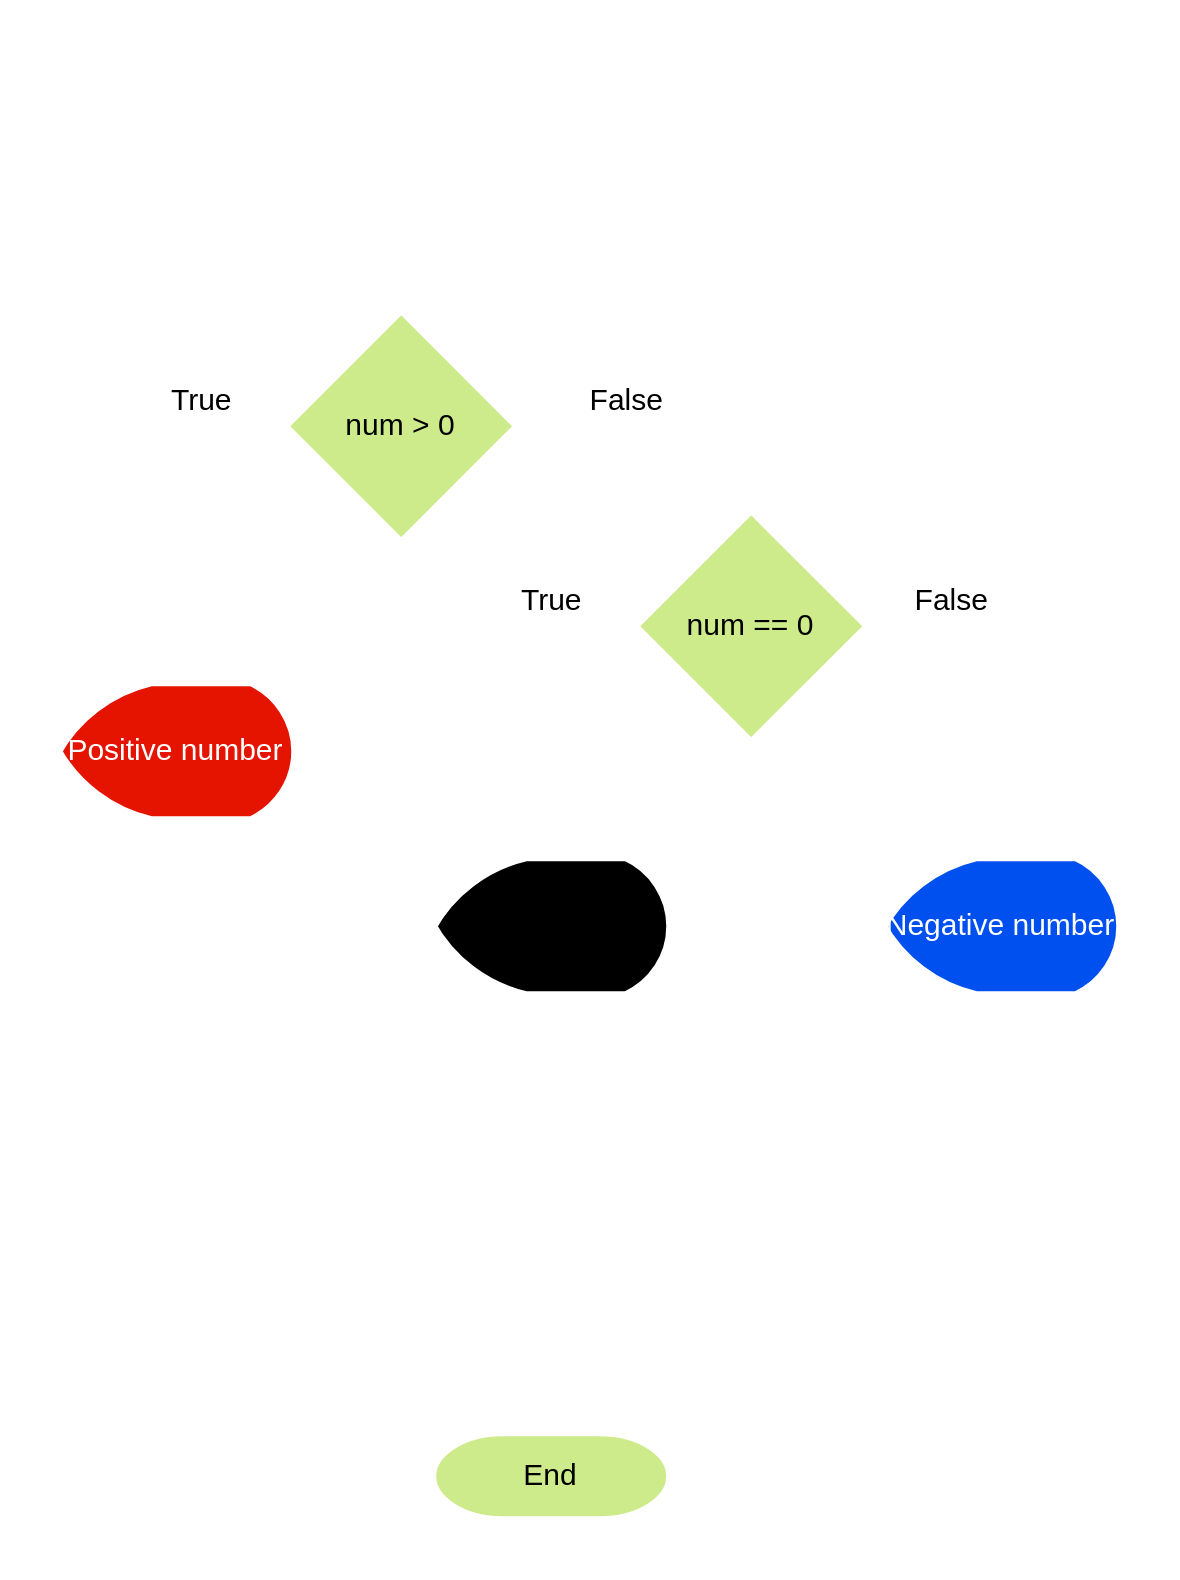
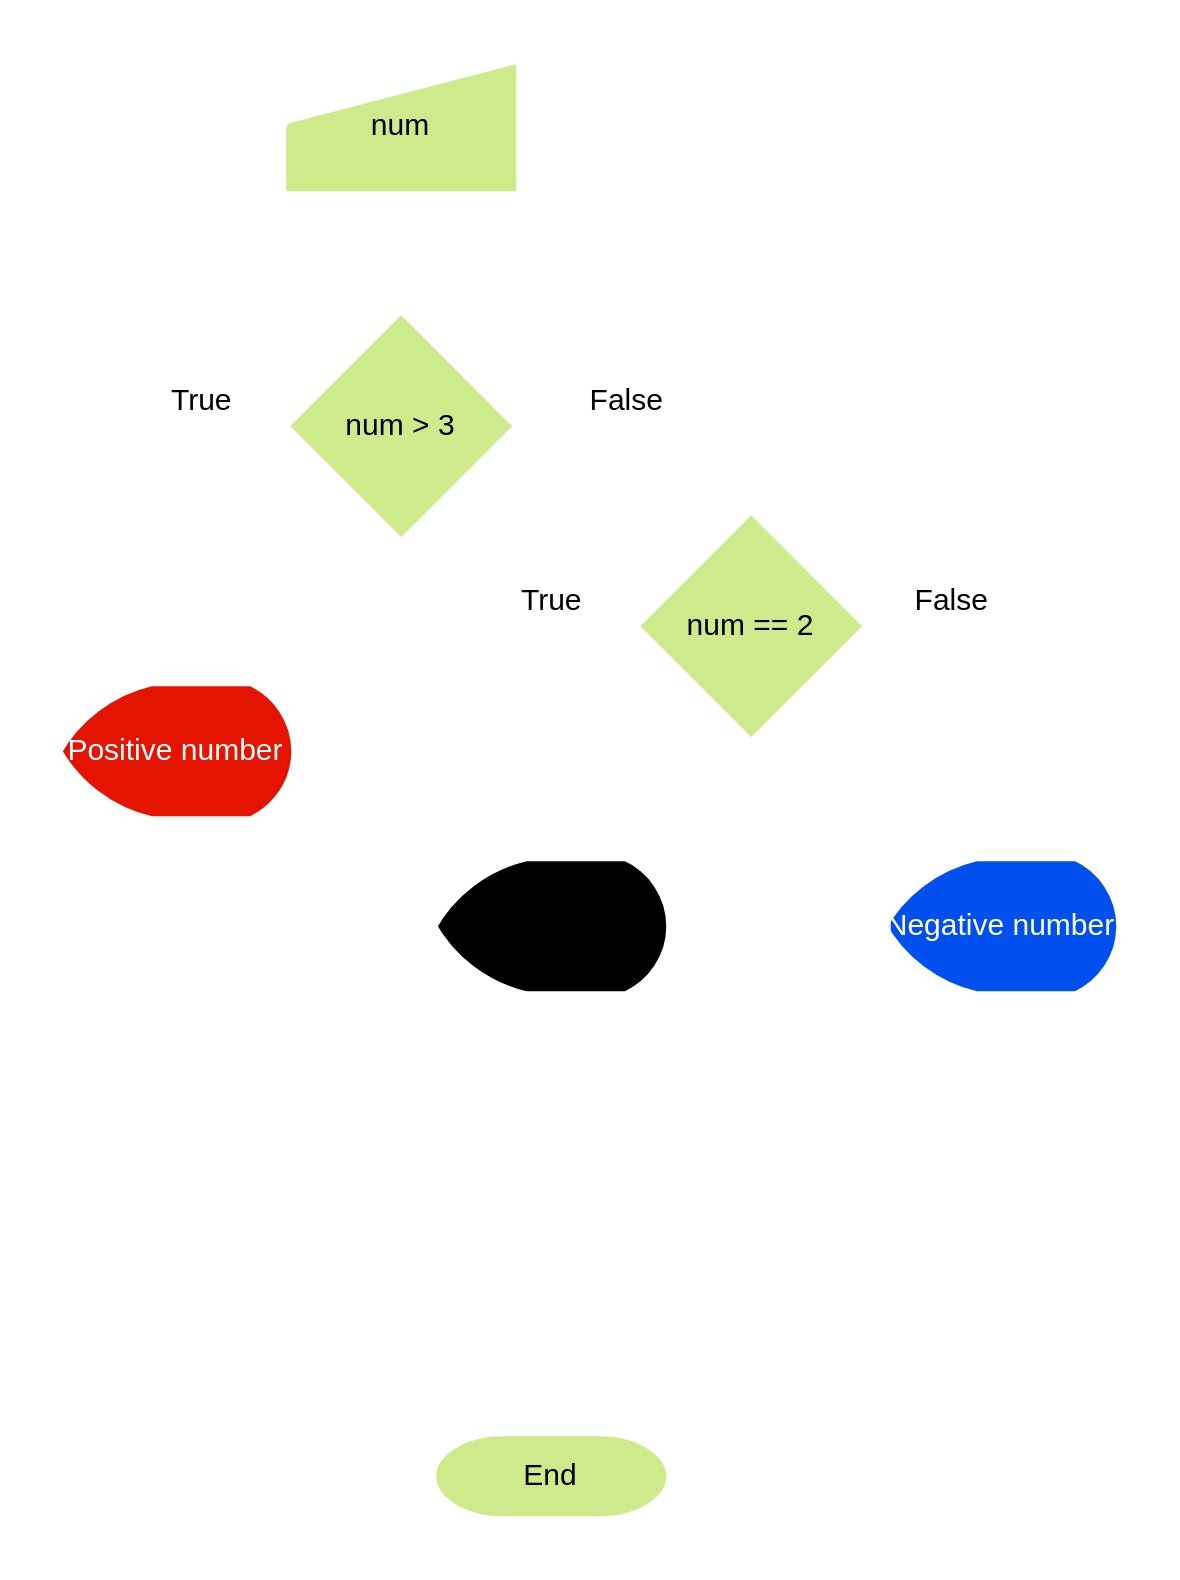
node "num": added
node "num > 0": label "num > 0" -> "num > 3"
node "num == 0": label "num == 0" -> "num == 2"
